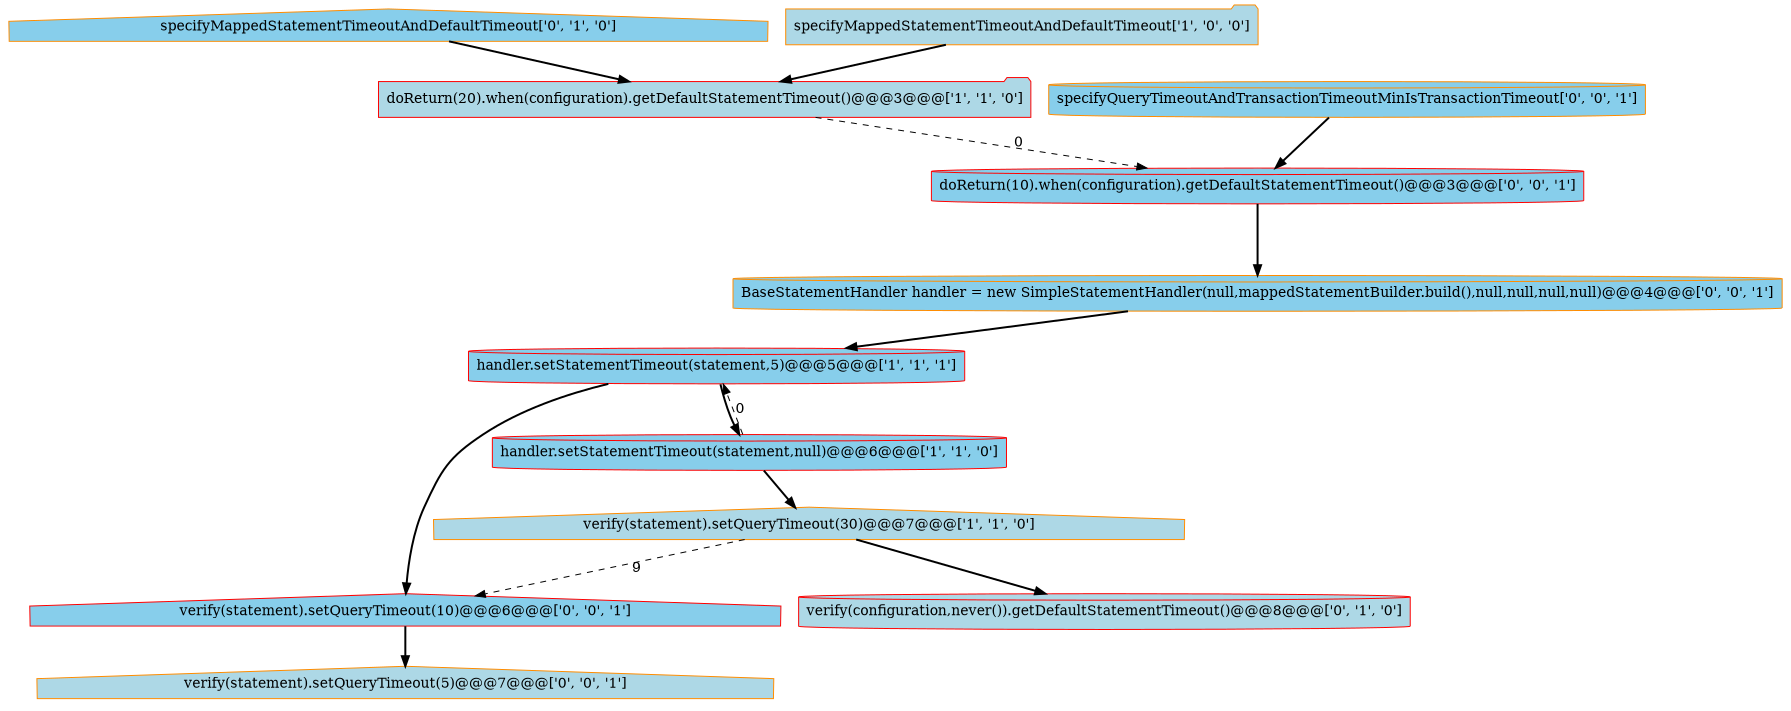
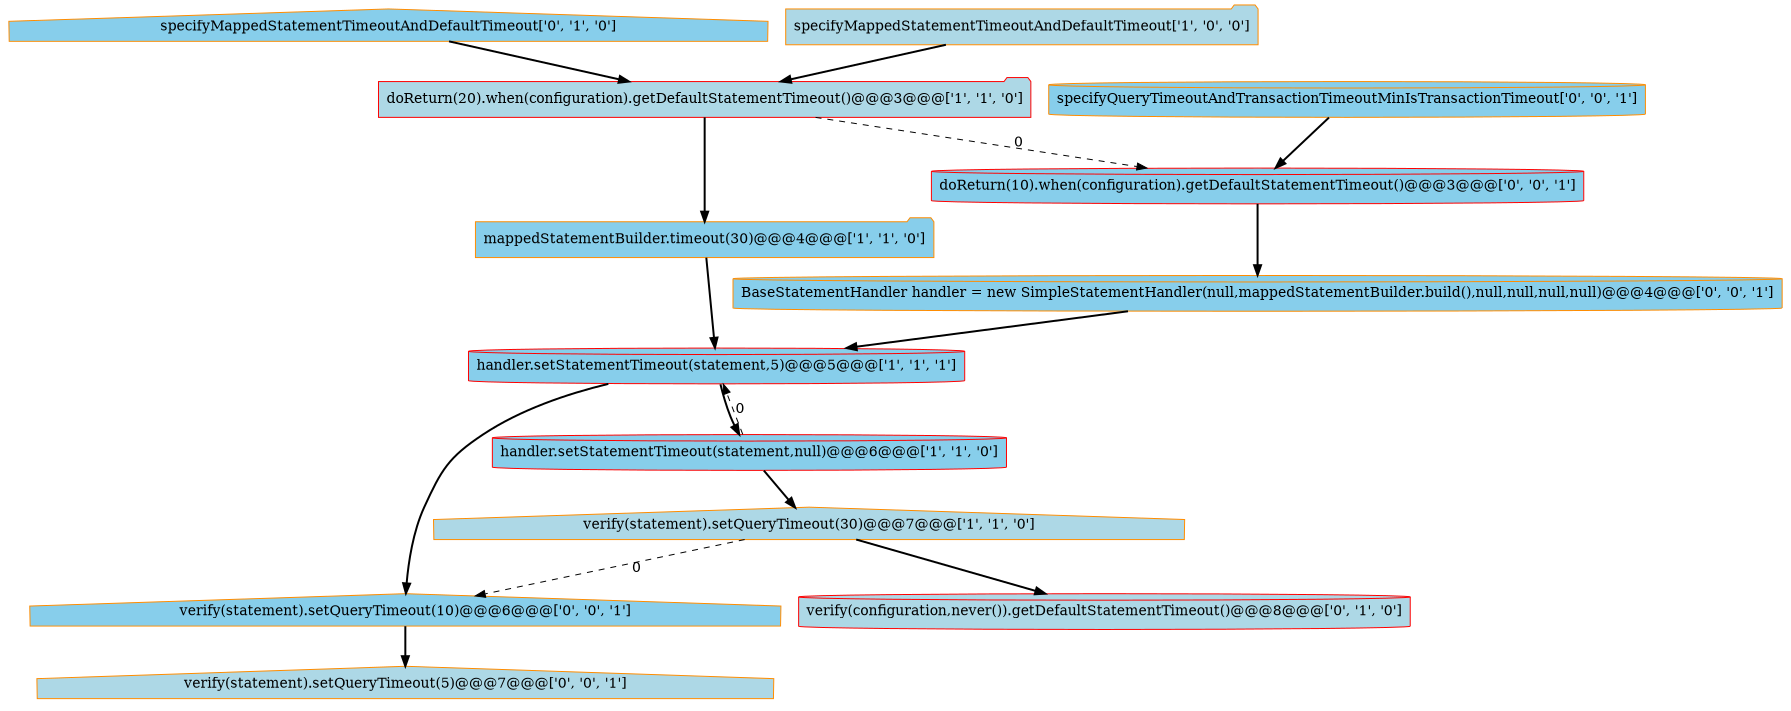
node "mappedStatementBuilder.timeout(30)@@@4@@@['1', '1', '0']": added
edge "verify(statement).setQueryTimeout(30)@@@7@@@['1', '1', '0']" -> "verify(statement).setQueryTimeout(10)@@@6@@@['0', '0', '1']": label "9" -> "0"
node "verify(statement).setQueryTimeout(10)@@@6@@@['0', '0', '1']": color red -> darkorange
